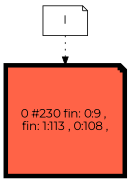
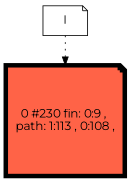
node "0 #230 fin: 0:9 , fin: 1:113 , 0:108 ,": label "0 #230 fin: 0:9 , fin: 1:113 , 0:108 ," -> "0 #230 fin: 0:9 , path: 1:113 , 0:108 ,"
